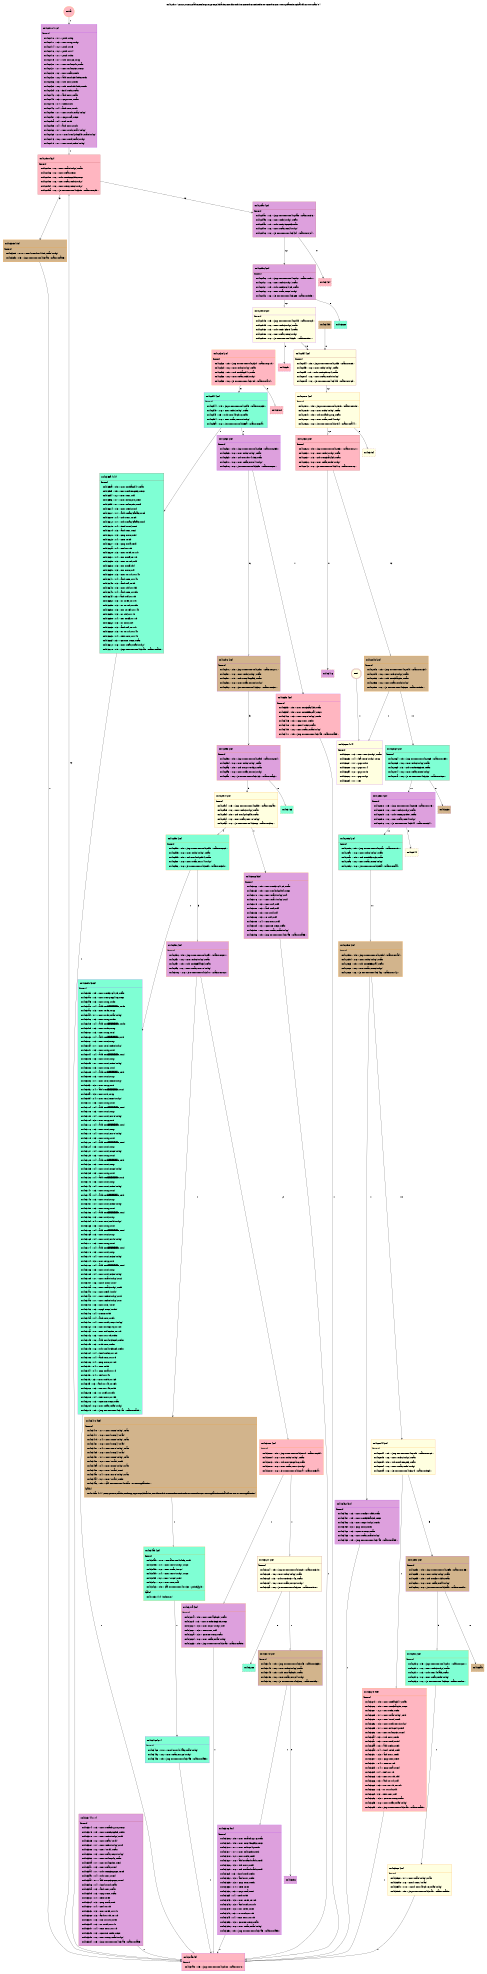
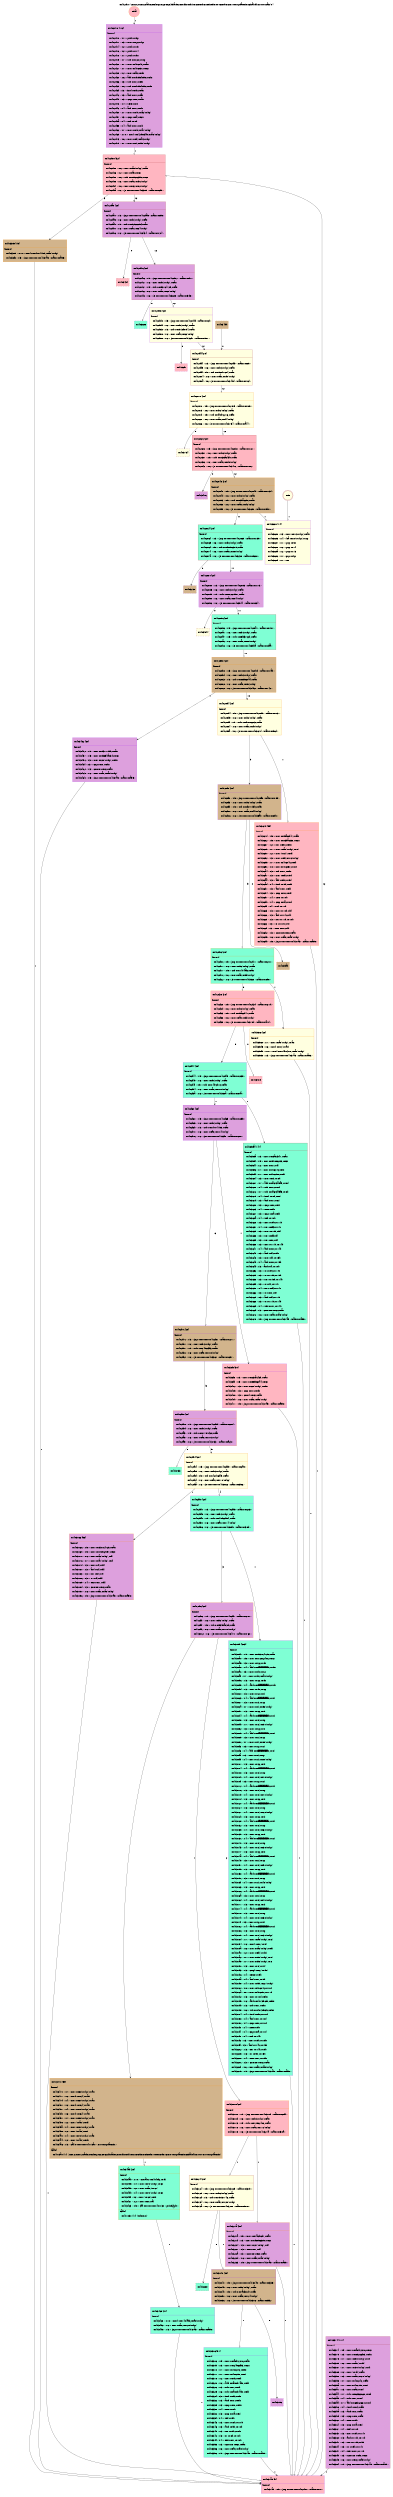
node "0x402fd0 [28]": color darkorange -> purple
edge "0x402f0c [28]" -> "0x402f28 [28]": added, label "8"
node "0x403306 [91]": fillcolor plum -> aquamarine
